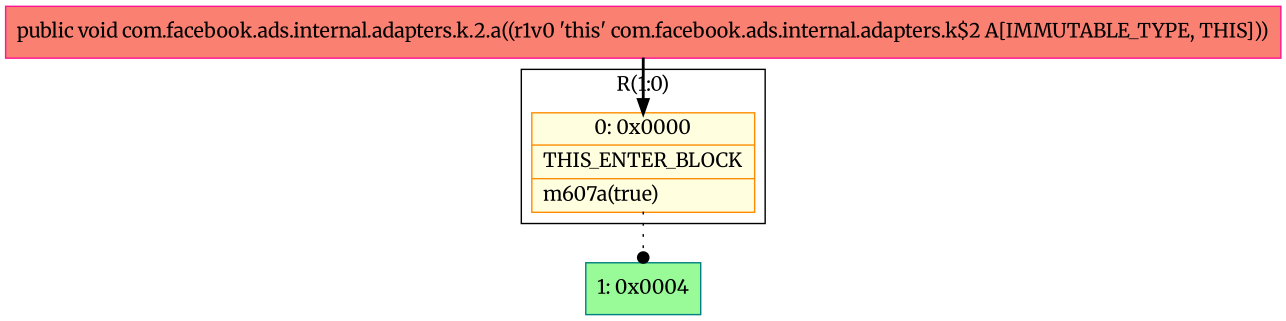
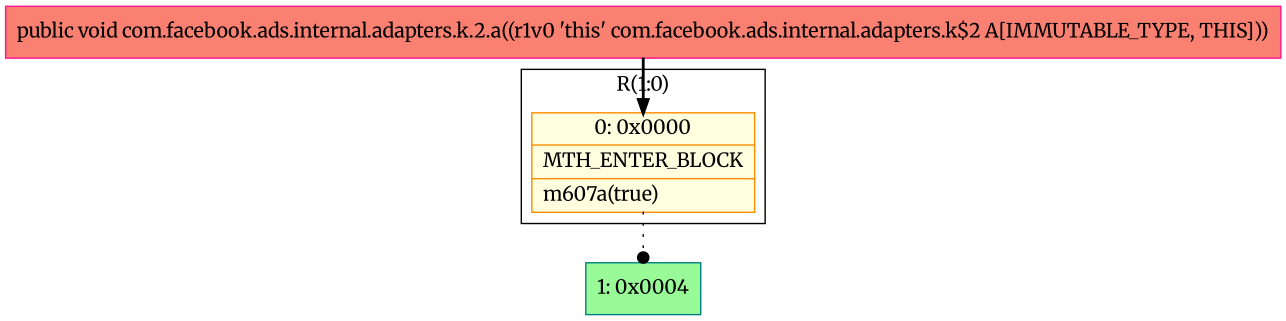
node "0: 0x0000": text "THIS_ENTER_BLOCK" -> "MTH_ENTER_BLOCK"
